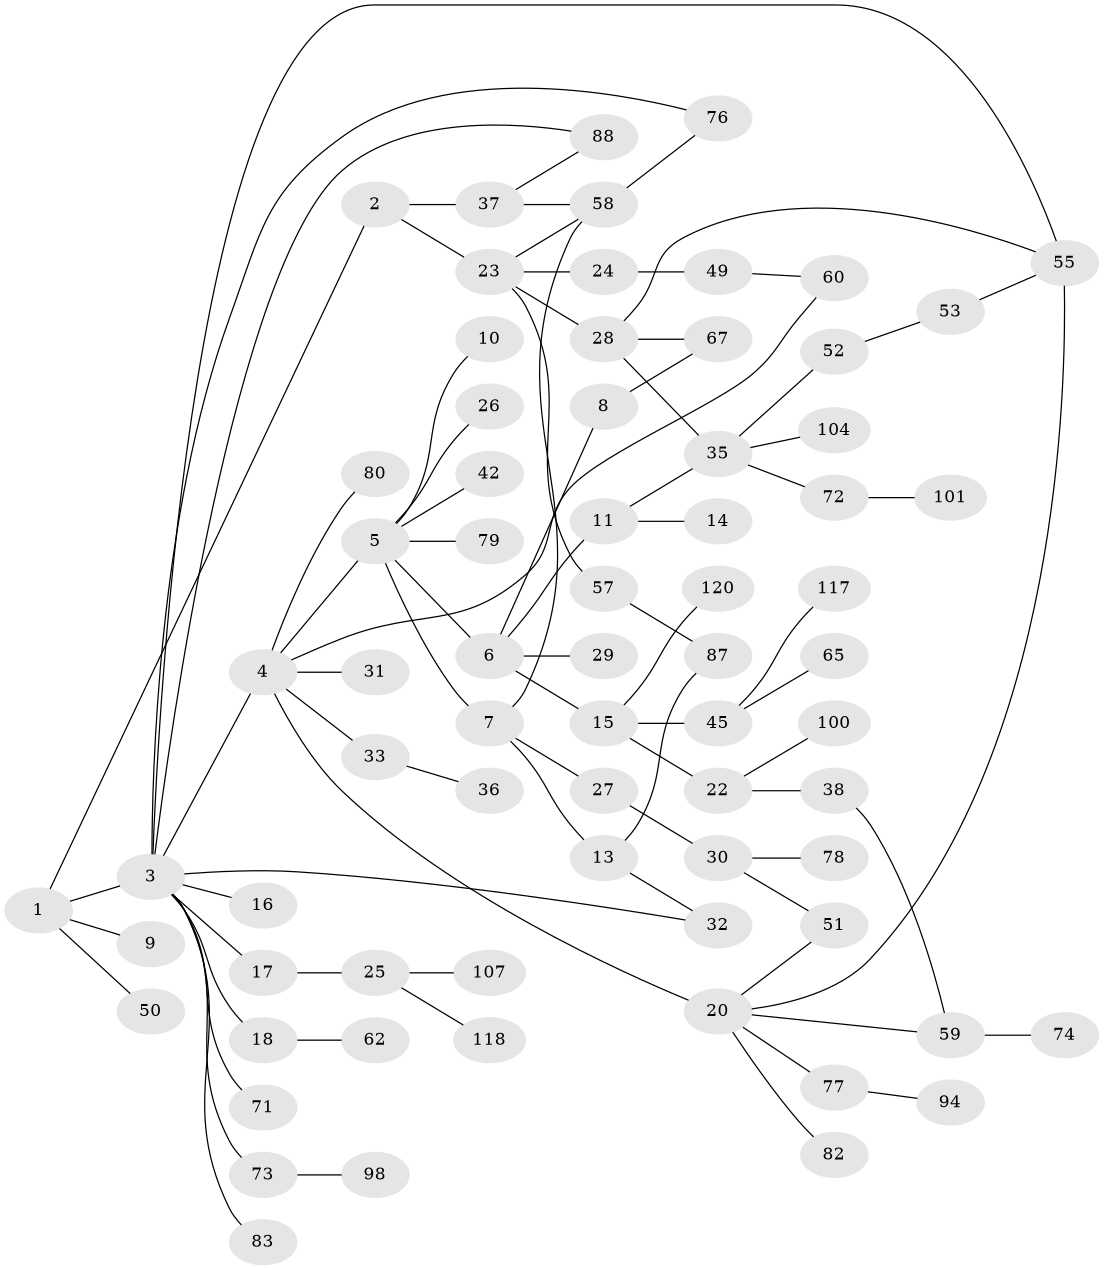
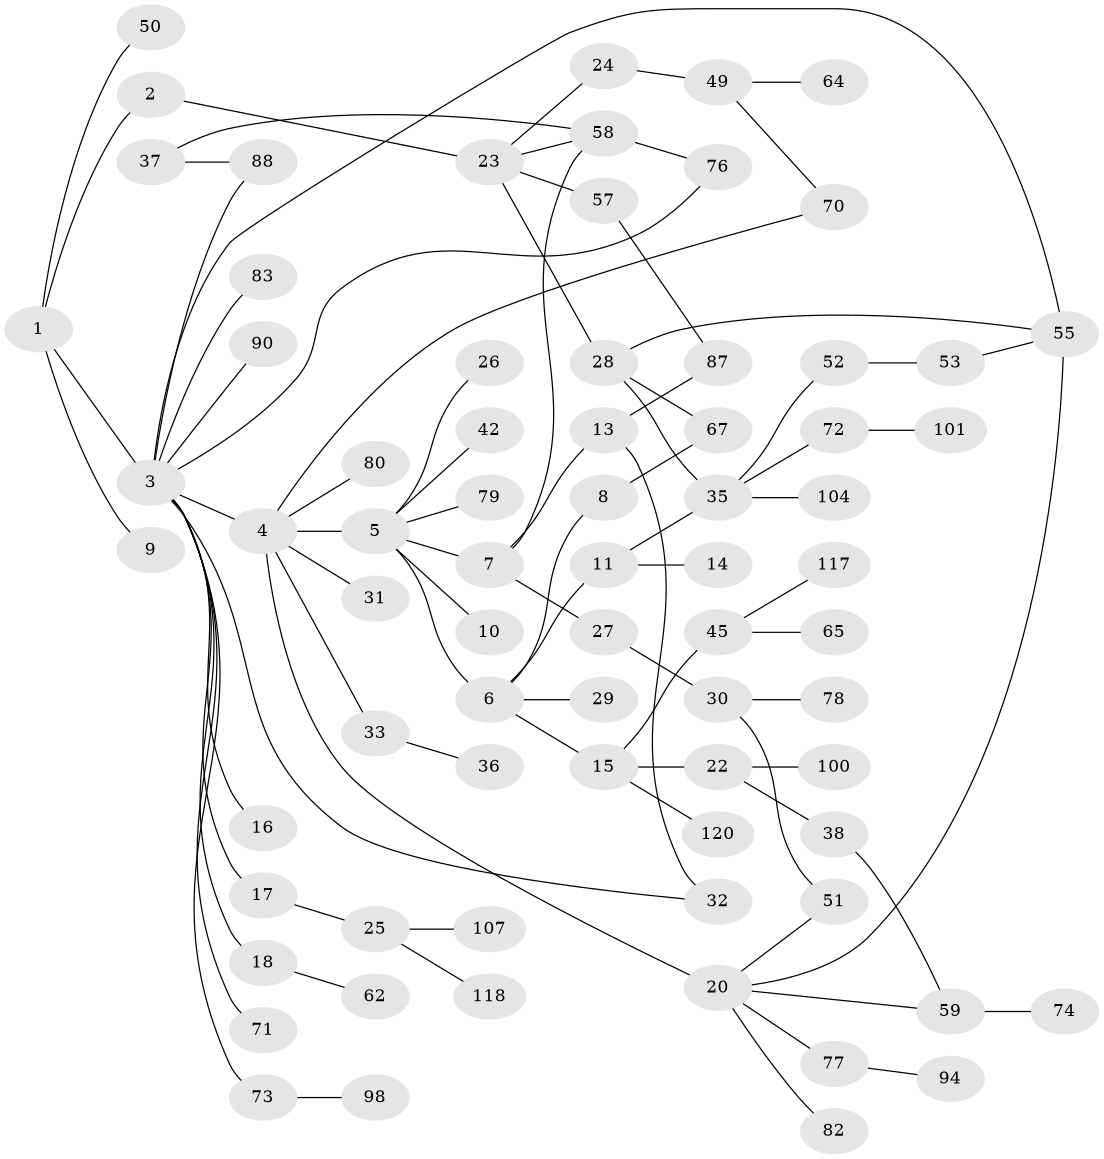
node "64": added
edge "2" -- "37": removed
node "60": label "60" -> "70"
node "90": added
